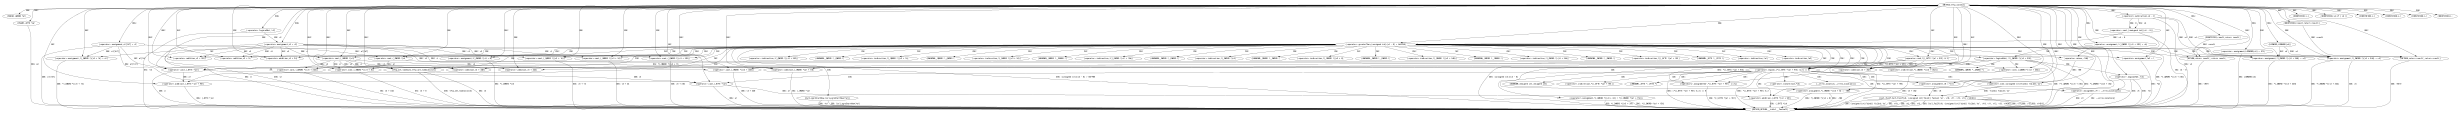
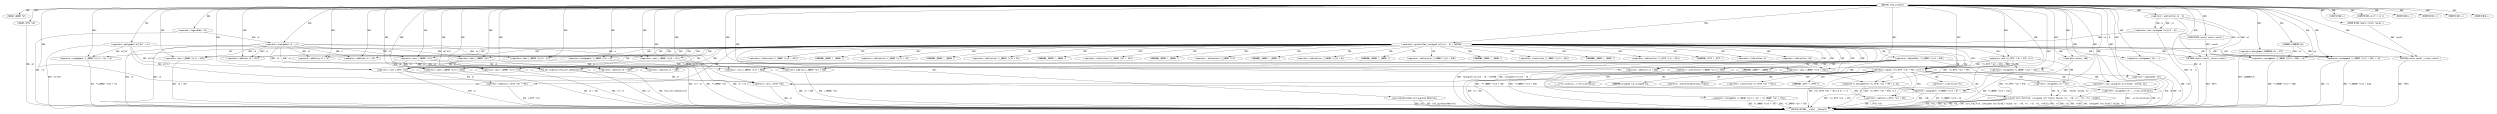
edge "(<operator>.assignment,*(_QWORD *)(v3 + 352) = v6)" -> "(<operator>.logicalNot,!*(_QWORD *)(v3 + 352))": reversed
node "(<operator>.indirectIndexAccess,v14[0])": added
